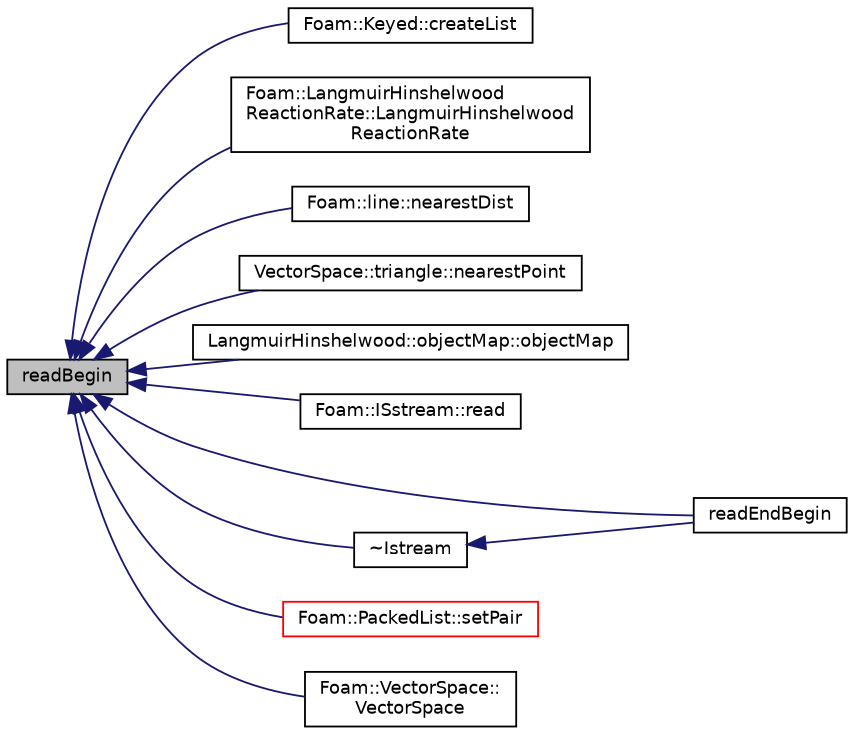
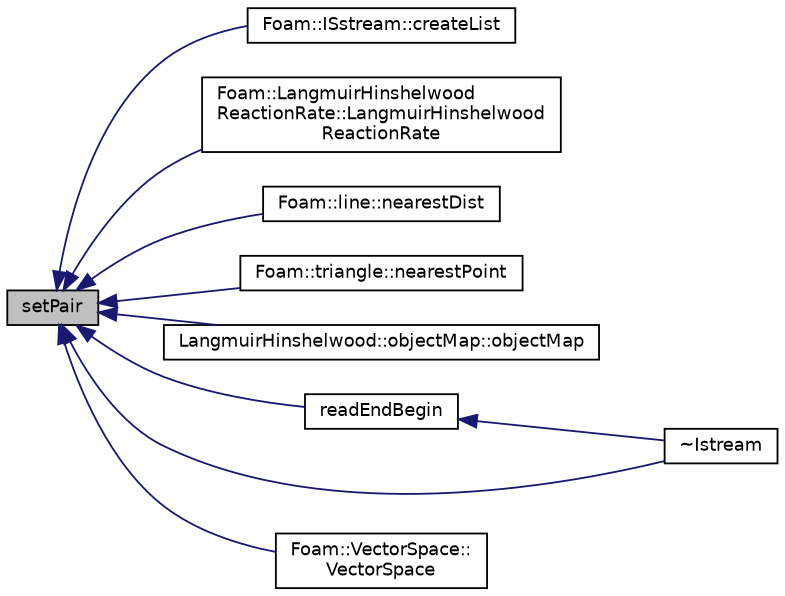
node "Foam::Keyed::createList": label "Foam::Keyed::createList" -> "Foam::ISstream::createList"
node "VectorSpace::triangle::nearestPoint": label "VectorSpace::triangle::nearestPoint" -> "Foam::triangle::nearestPoint"
node "readBegin": label "readBegin" -> "setPair"
node "Foam::ISstream::read": removed
edge "readEndBegin" -> "~Istream": reversed
node "Foam::PackedList::setPair": removed
